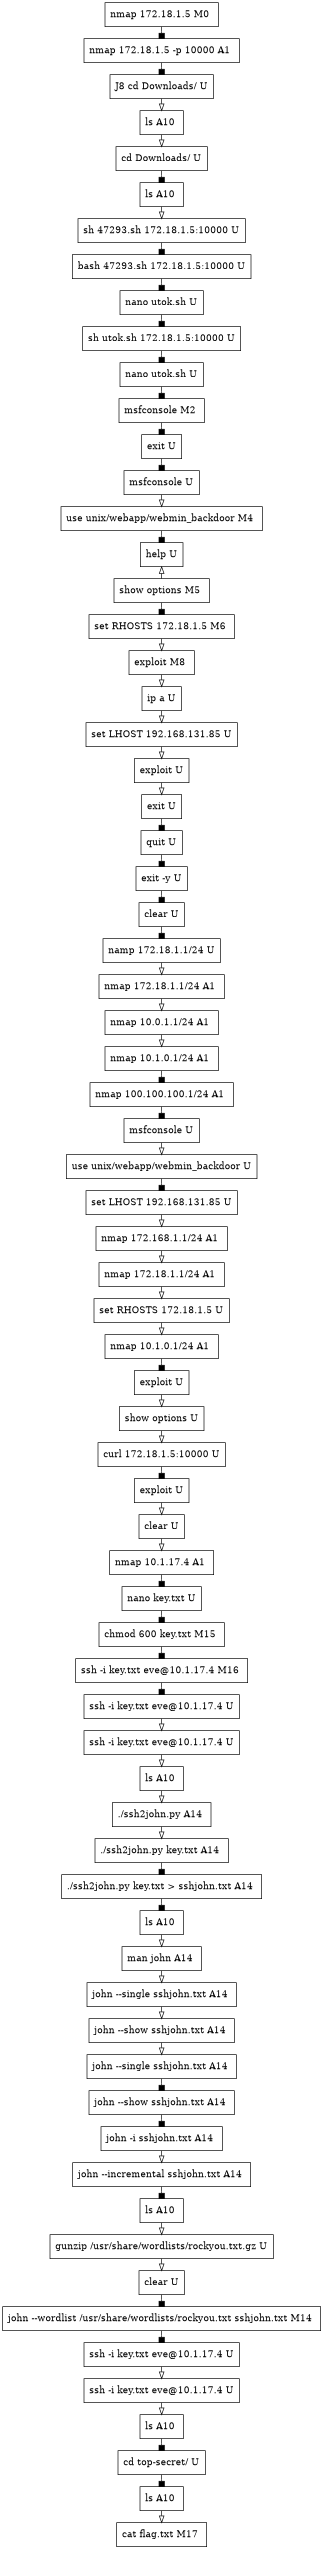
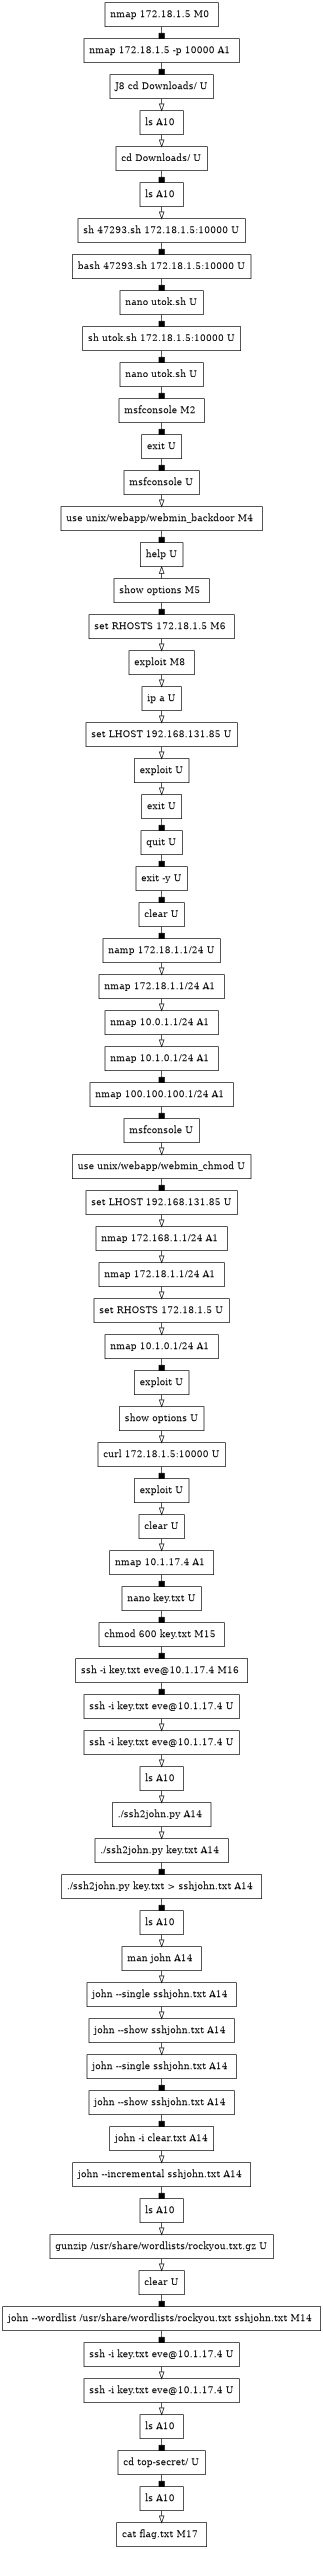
node "use unix/webapp/webmin_backdoor U": label "use unix/webapp/webmin_backdoor U" -> "use unix/webapp/webmin_chmod U"
node "john -i sshjohn.txt A14": label "john -i sshjohn.txt A14" -> "john -i clear.txt A14"
